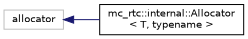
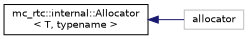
edge "mc_rtc::internal::Allocator < T, typename >" -> "allocator": reversed
